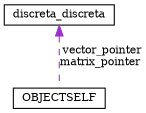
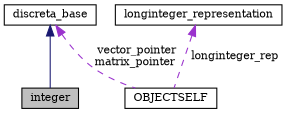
node "discreta_discreta": label "discreta_discreta" -> "discreta_base"
node "longinteger_representation": added
node "integer": added
